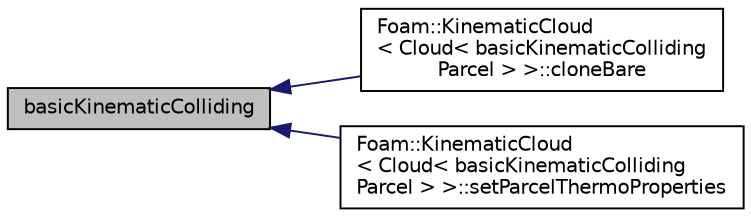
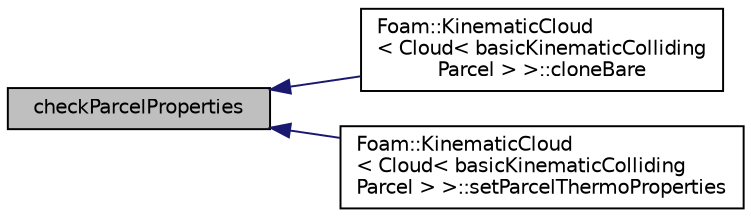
node "basicKinematicColliding": label "basicKinematicColliding" -> "checkParcelProperties"
